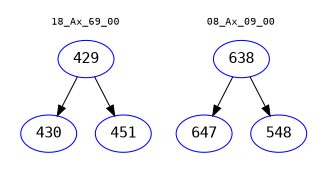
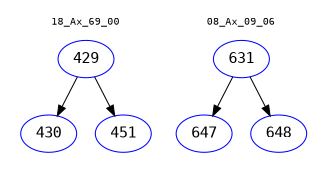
cluster "08_Ax_09_00": label "08_Ax_09_00" -> "08_Ax_09_06"
node "638": label "638" -> "631"
node "548": label "548" -> "648"
